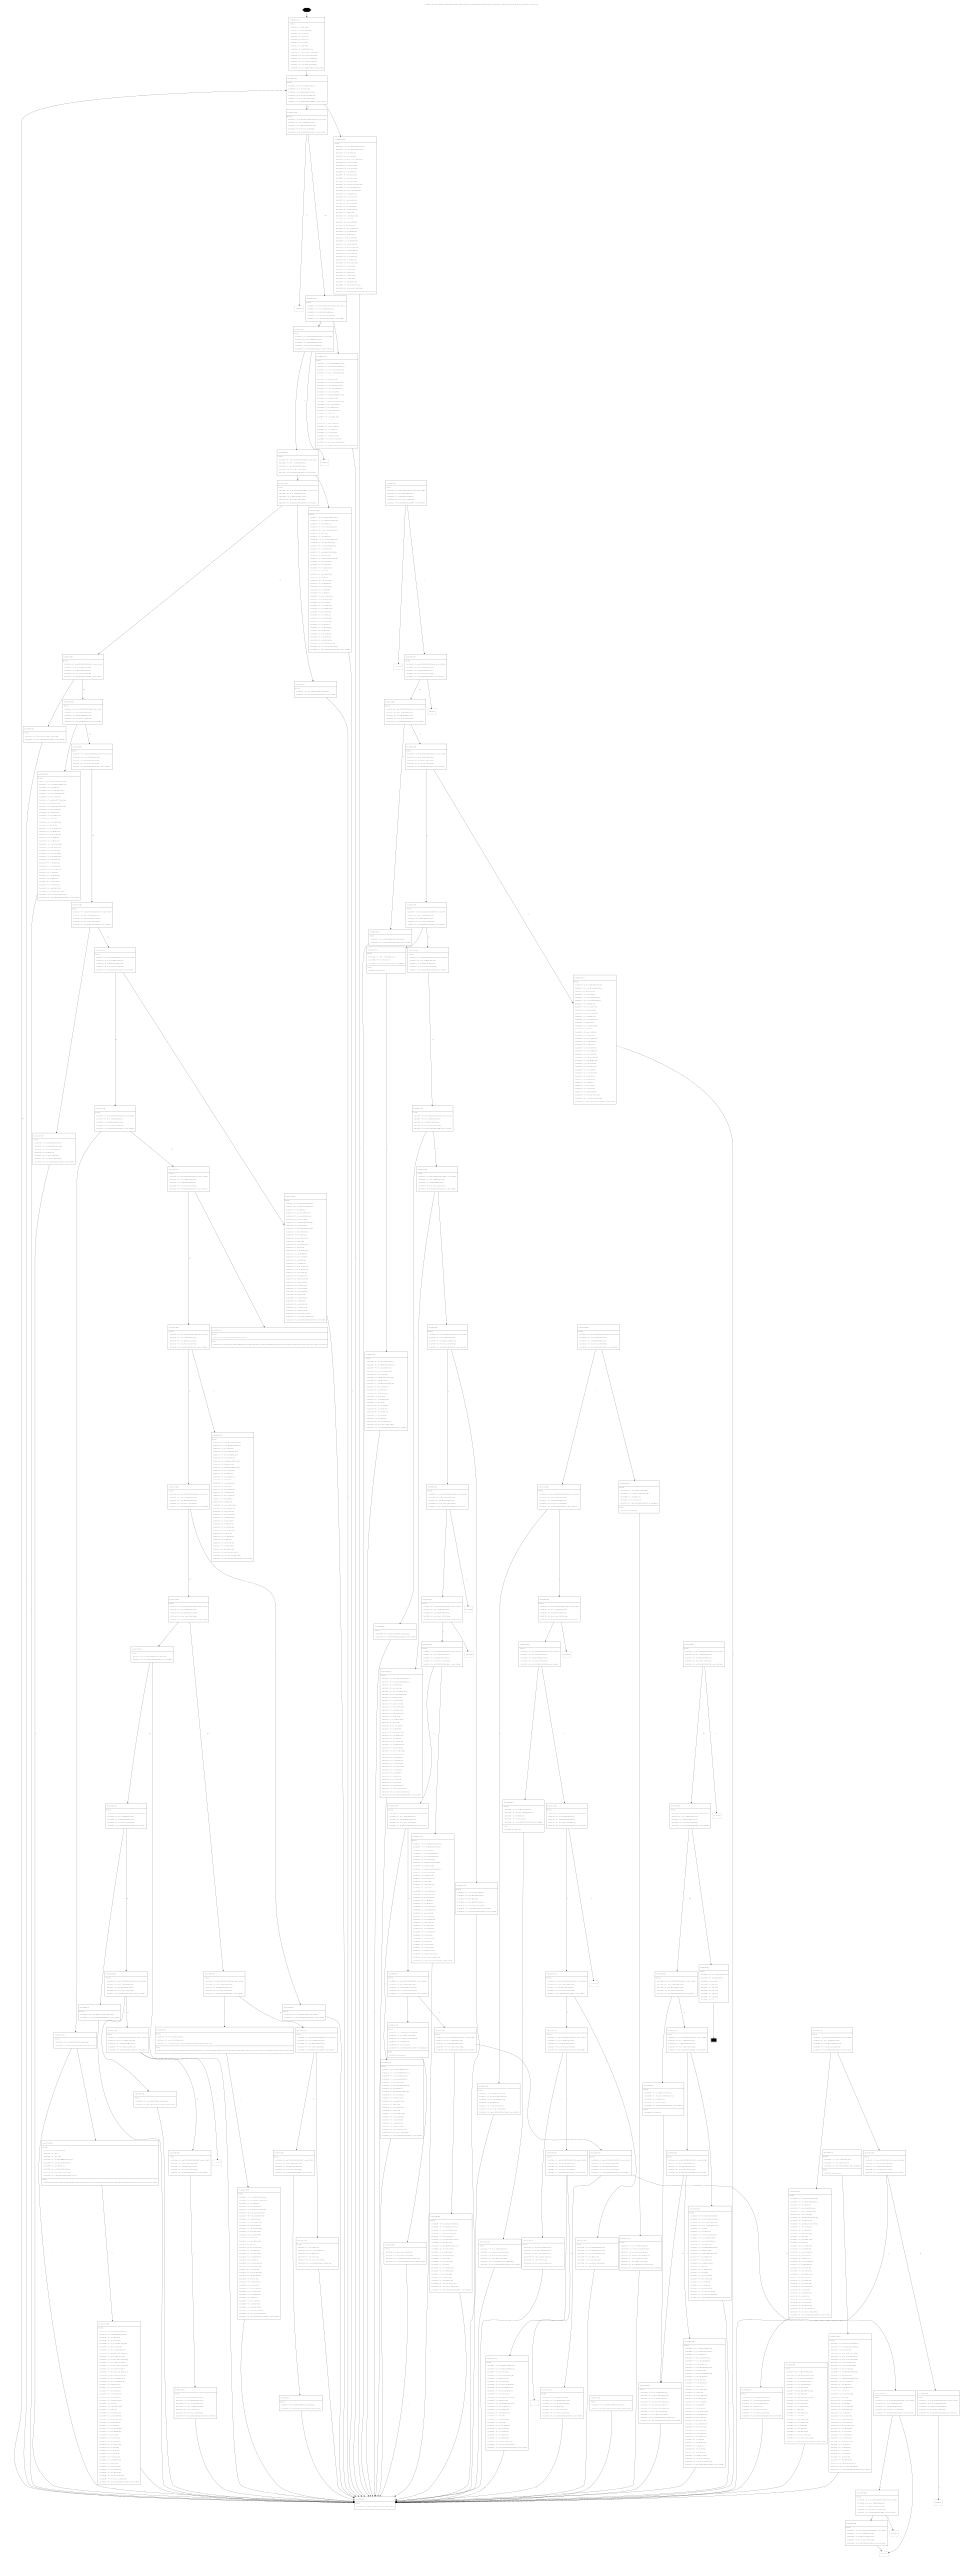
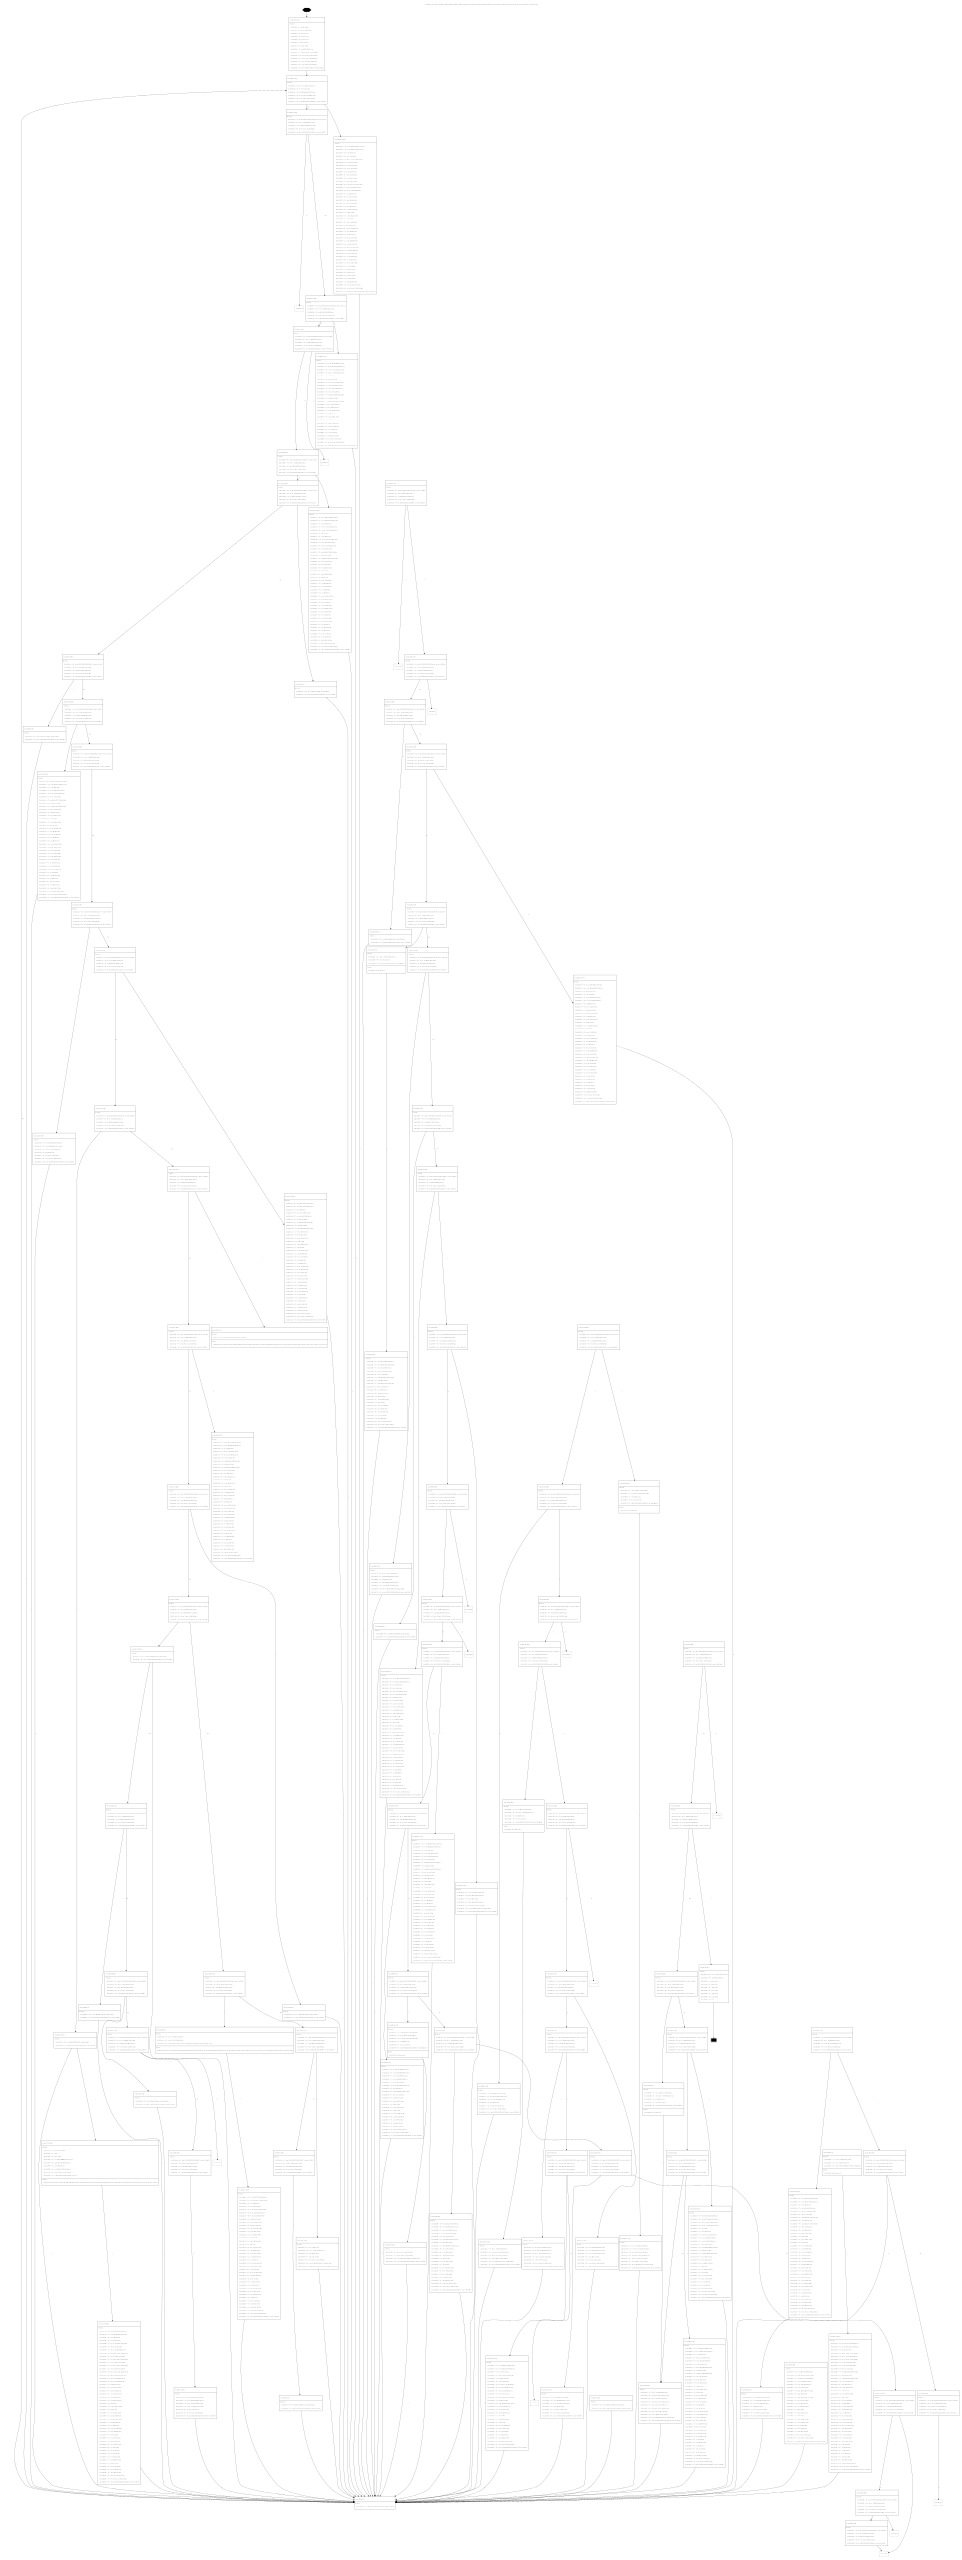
node "0x4029f3 [34]": added
